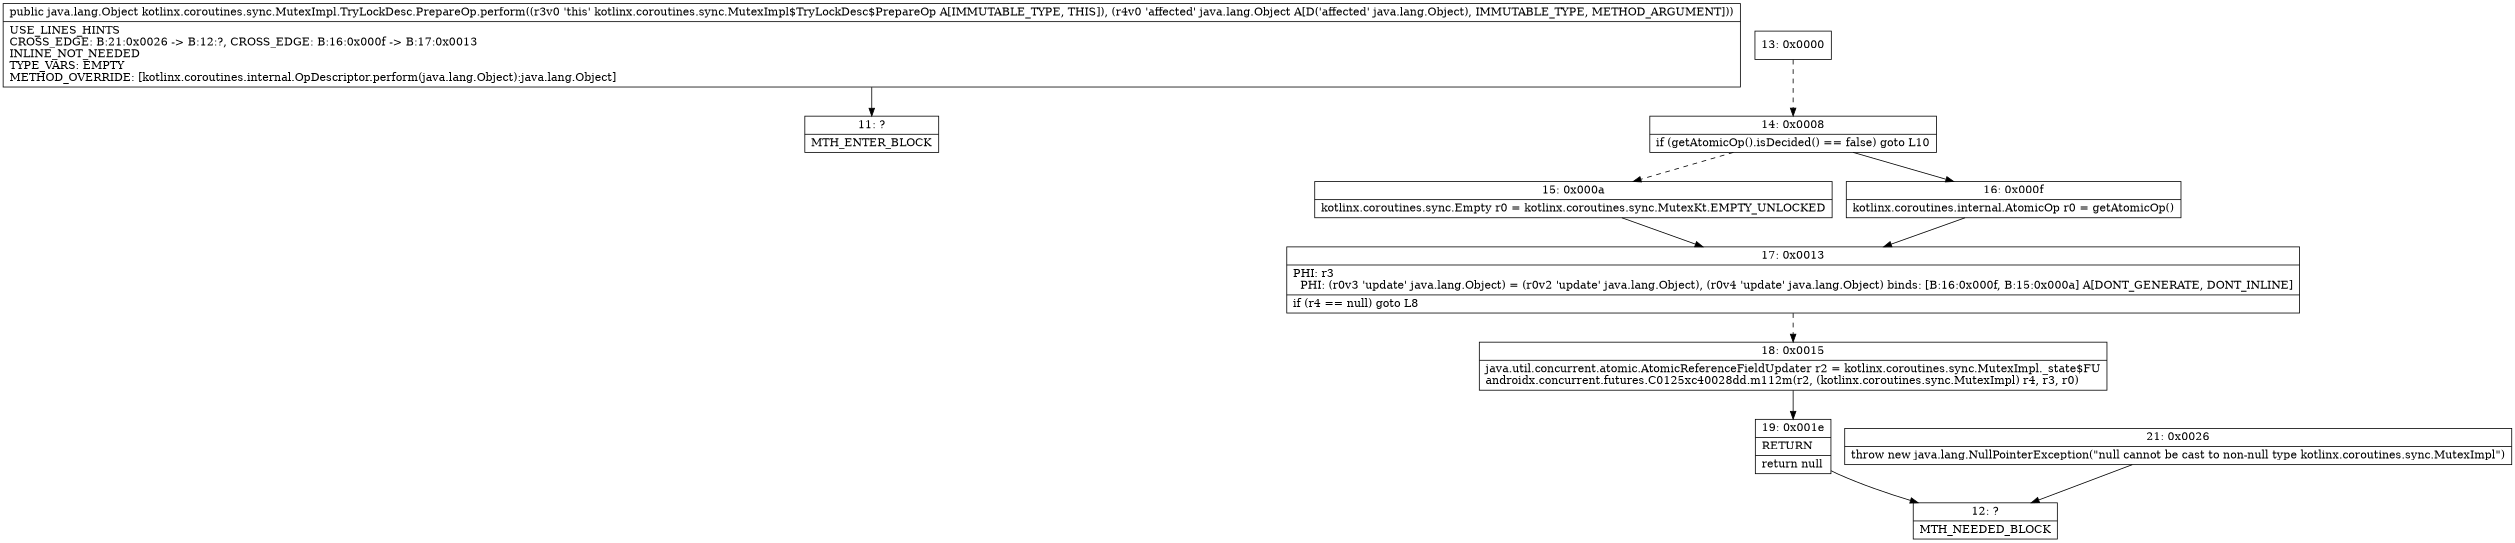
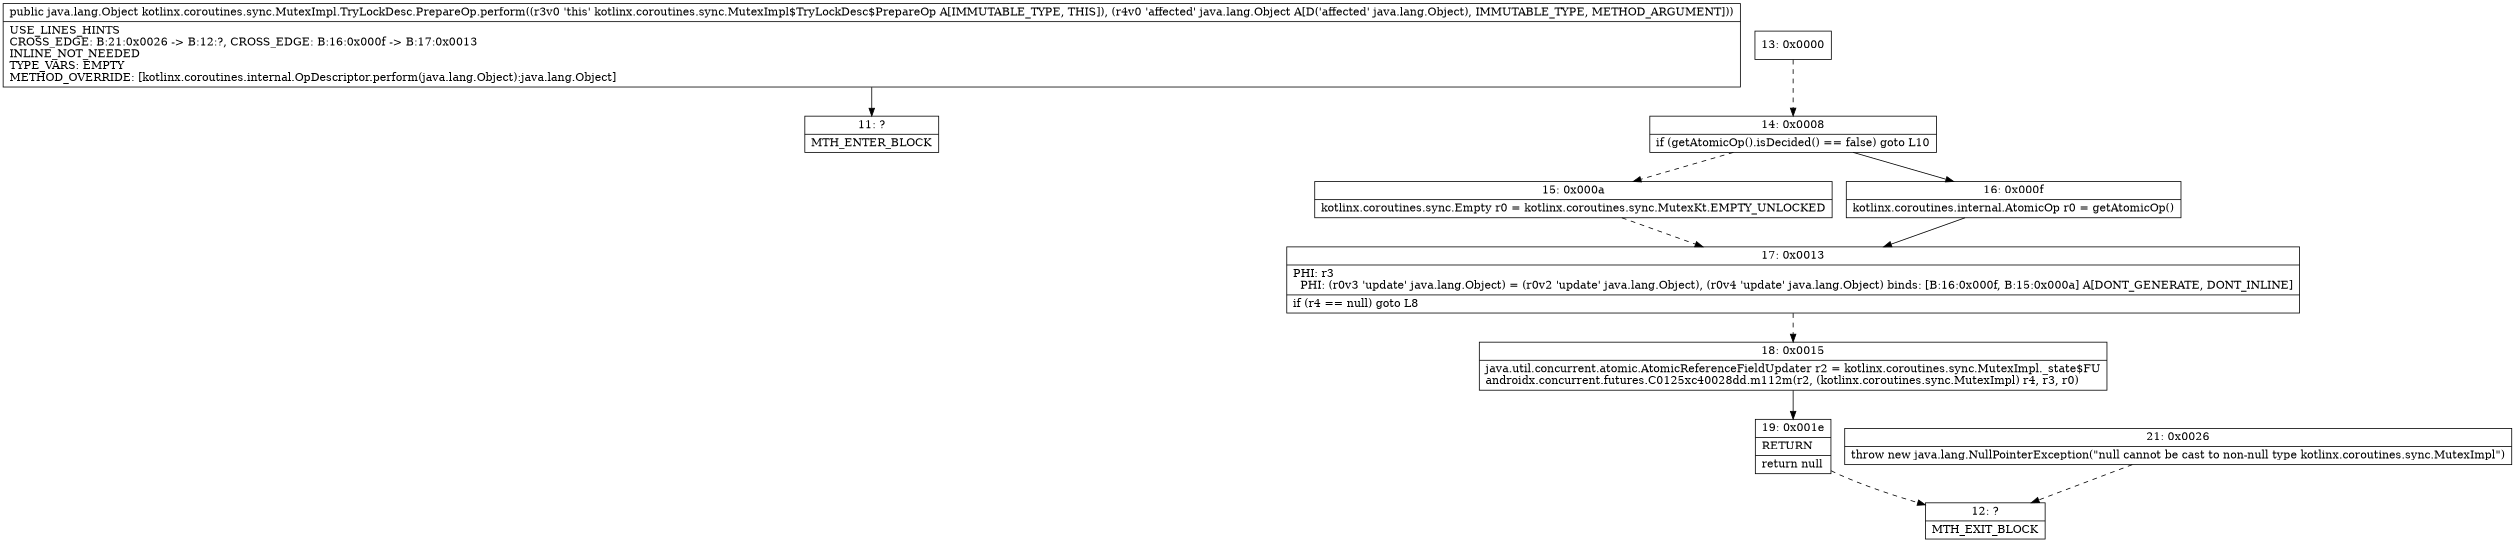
edge "15: 0x000a" -> "17: 0x0013": style solid -> dashed
edge "21: 0x0026" -> "12: ?": style solid -> dashed
edge "19: 0x001e" -> "12: ?": style solid -> dashed
node "12: ?": text "MTH_NEEDED_BLOCK" -> "MTH_EXIT_BLOCK"
